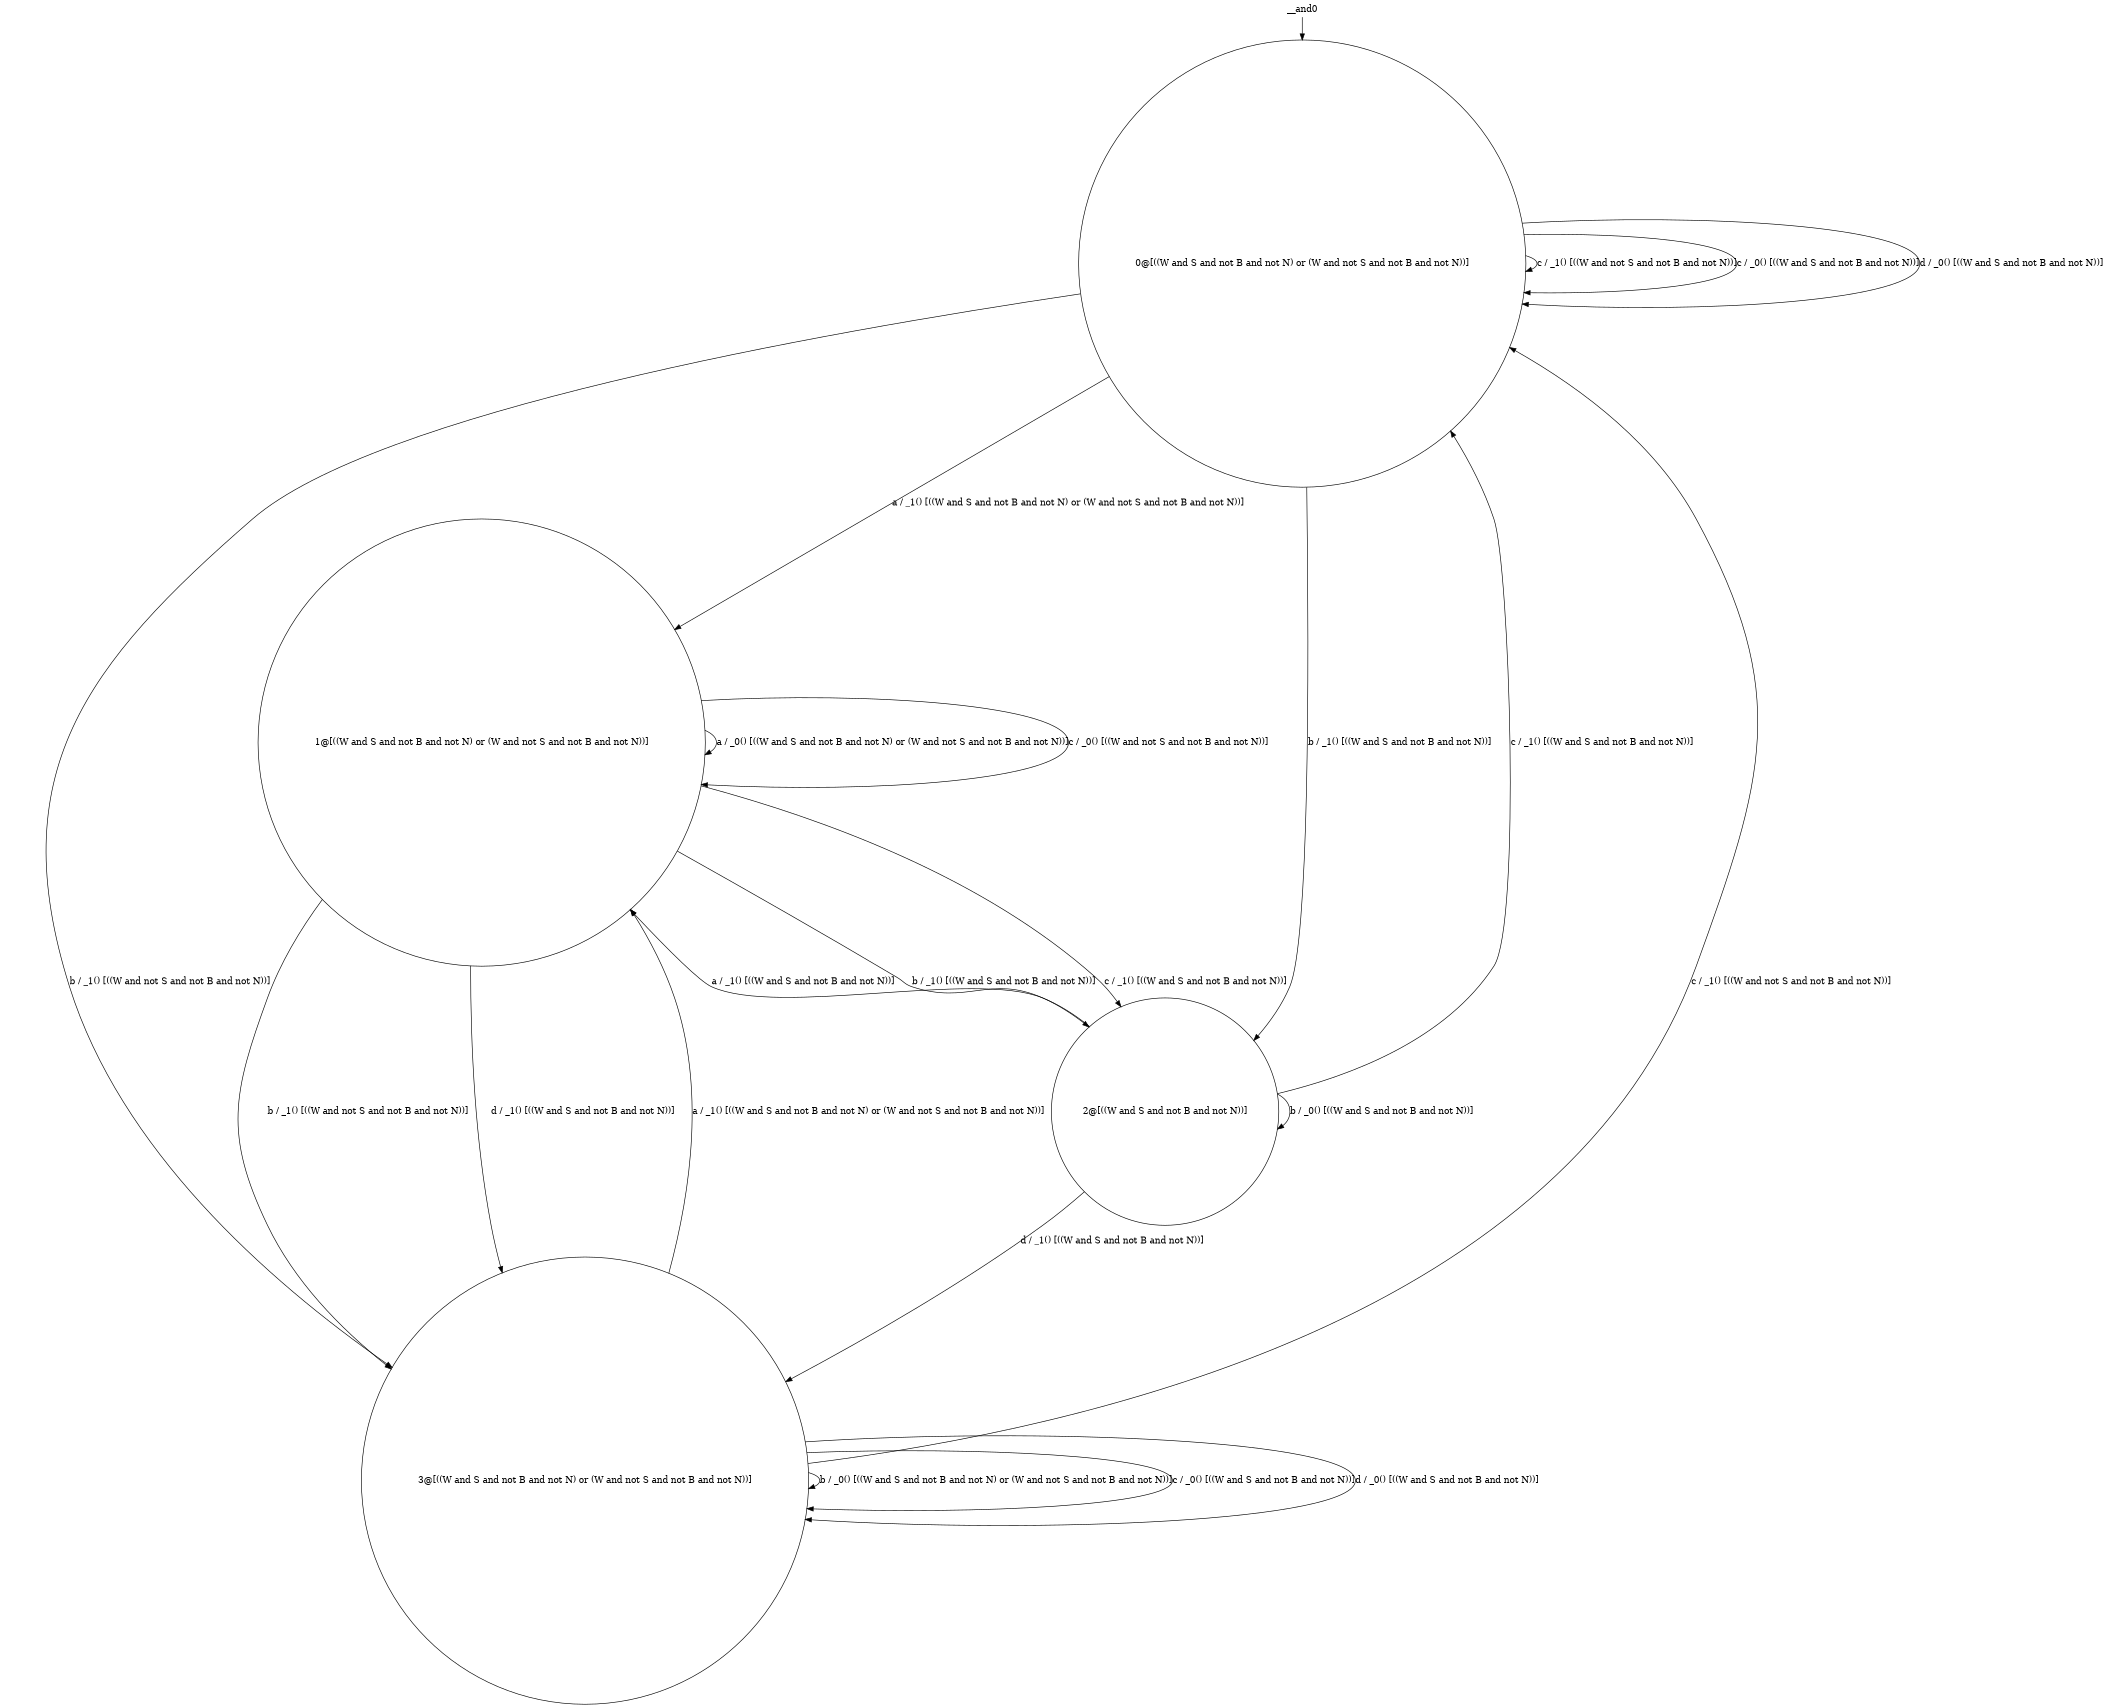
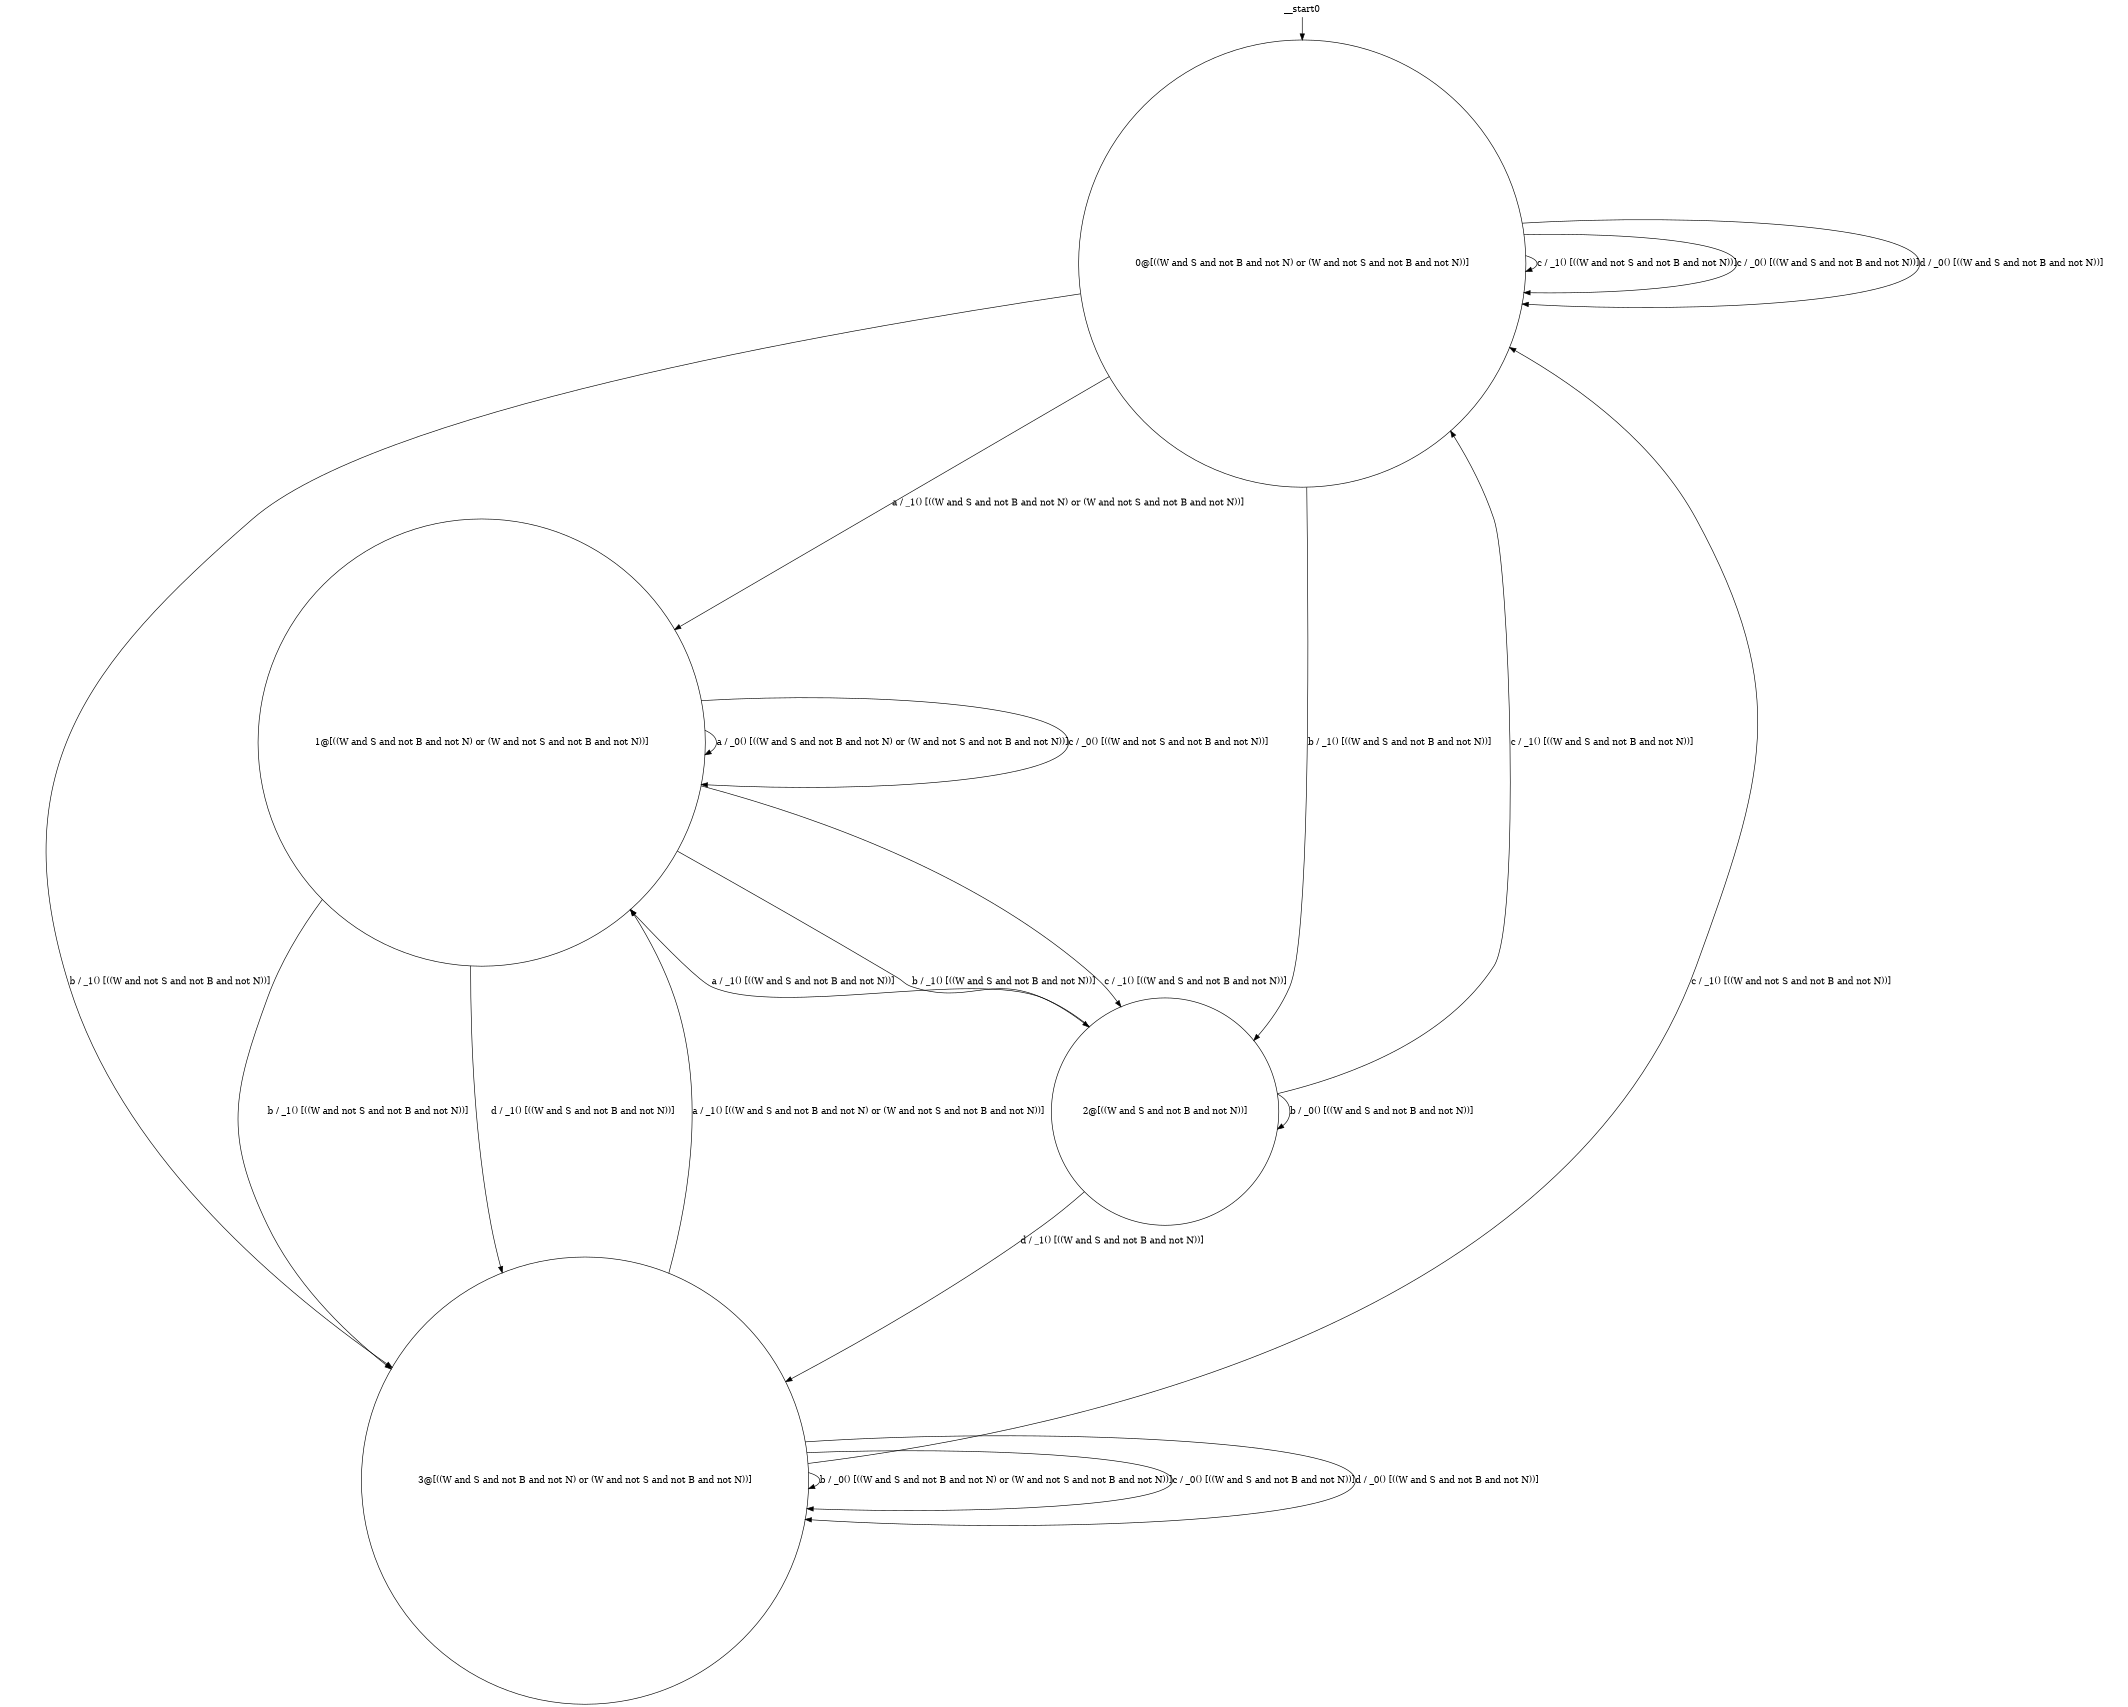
node "__and0": label "__and0" -> "__start0"
